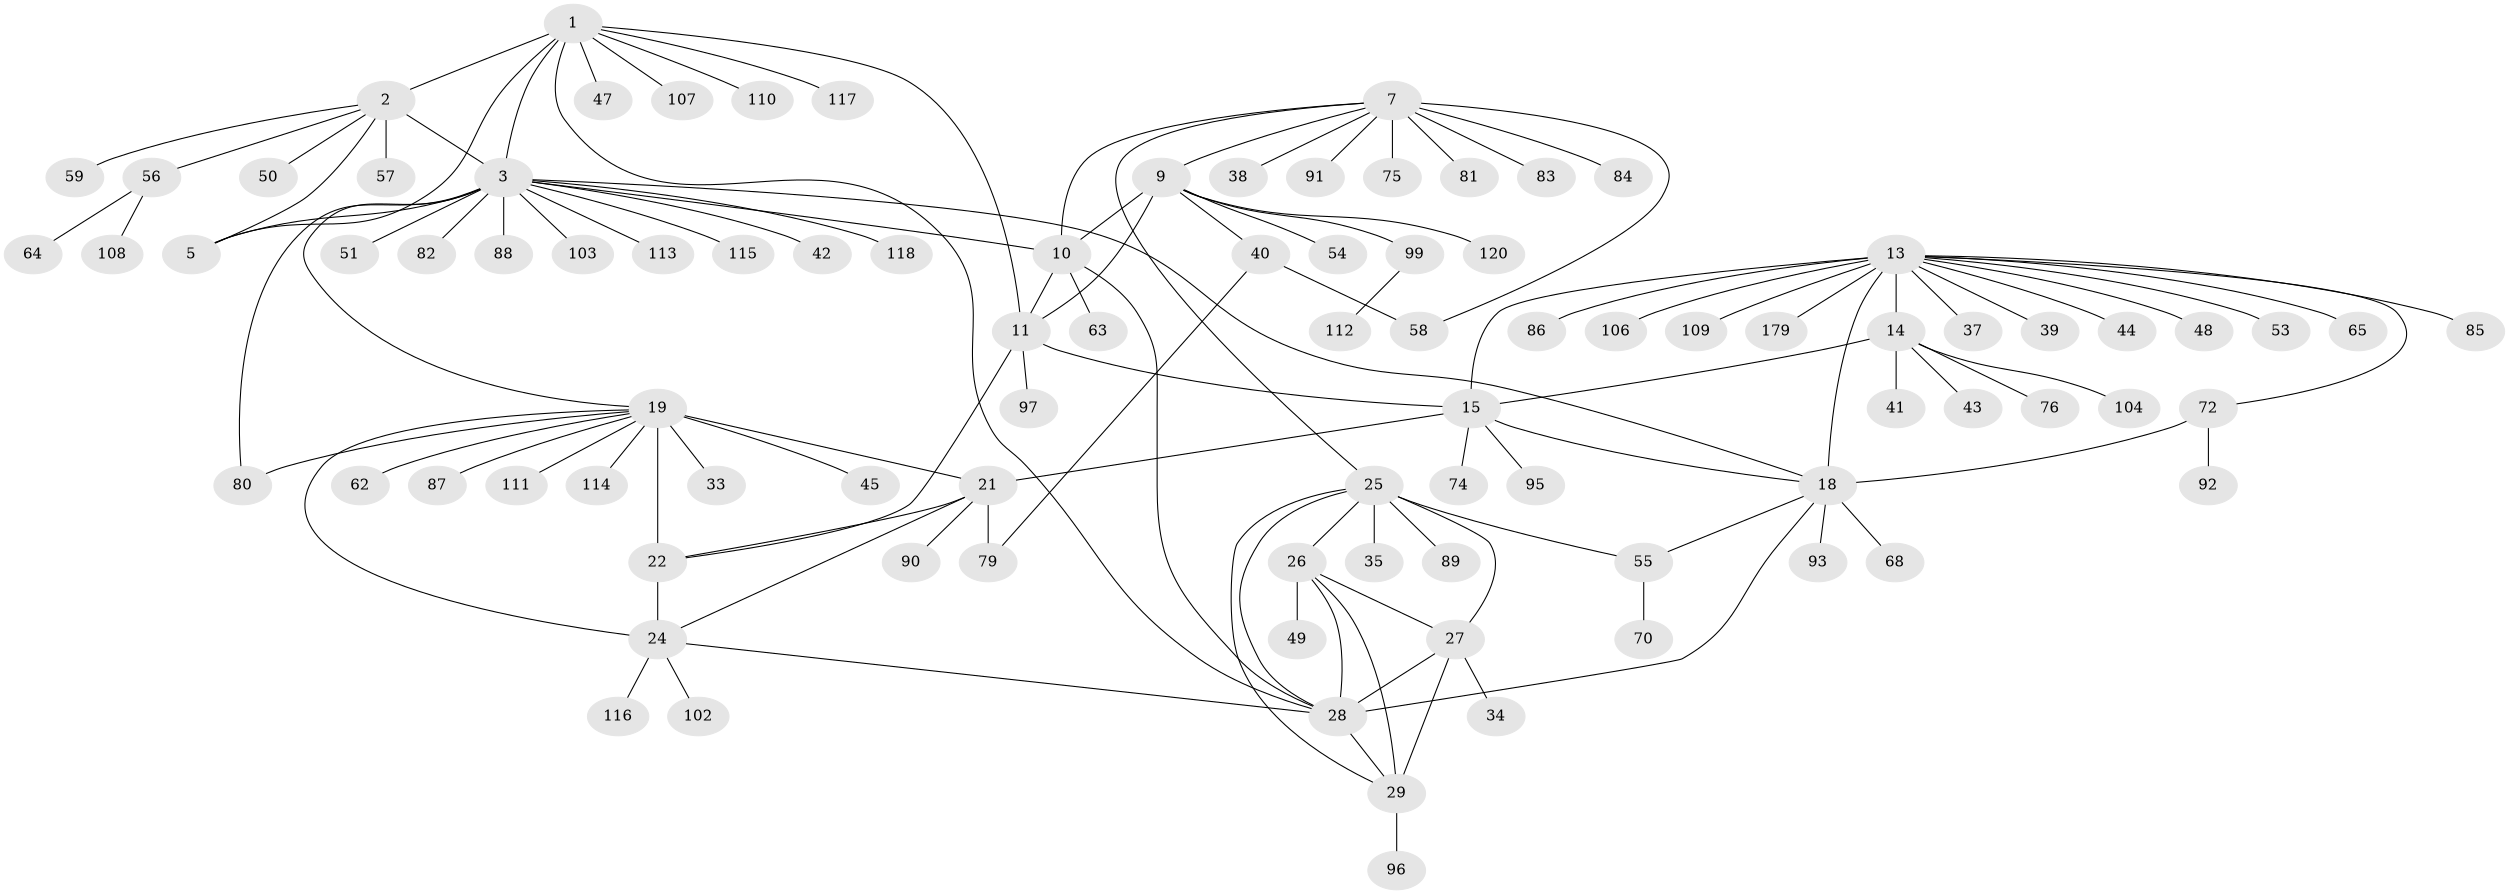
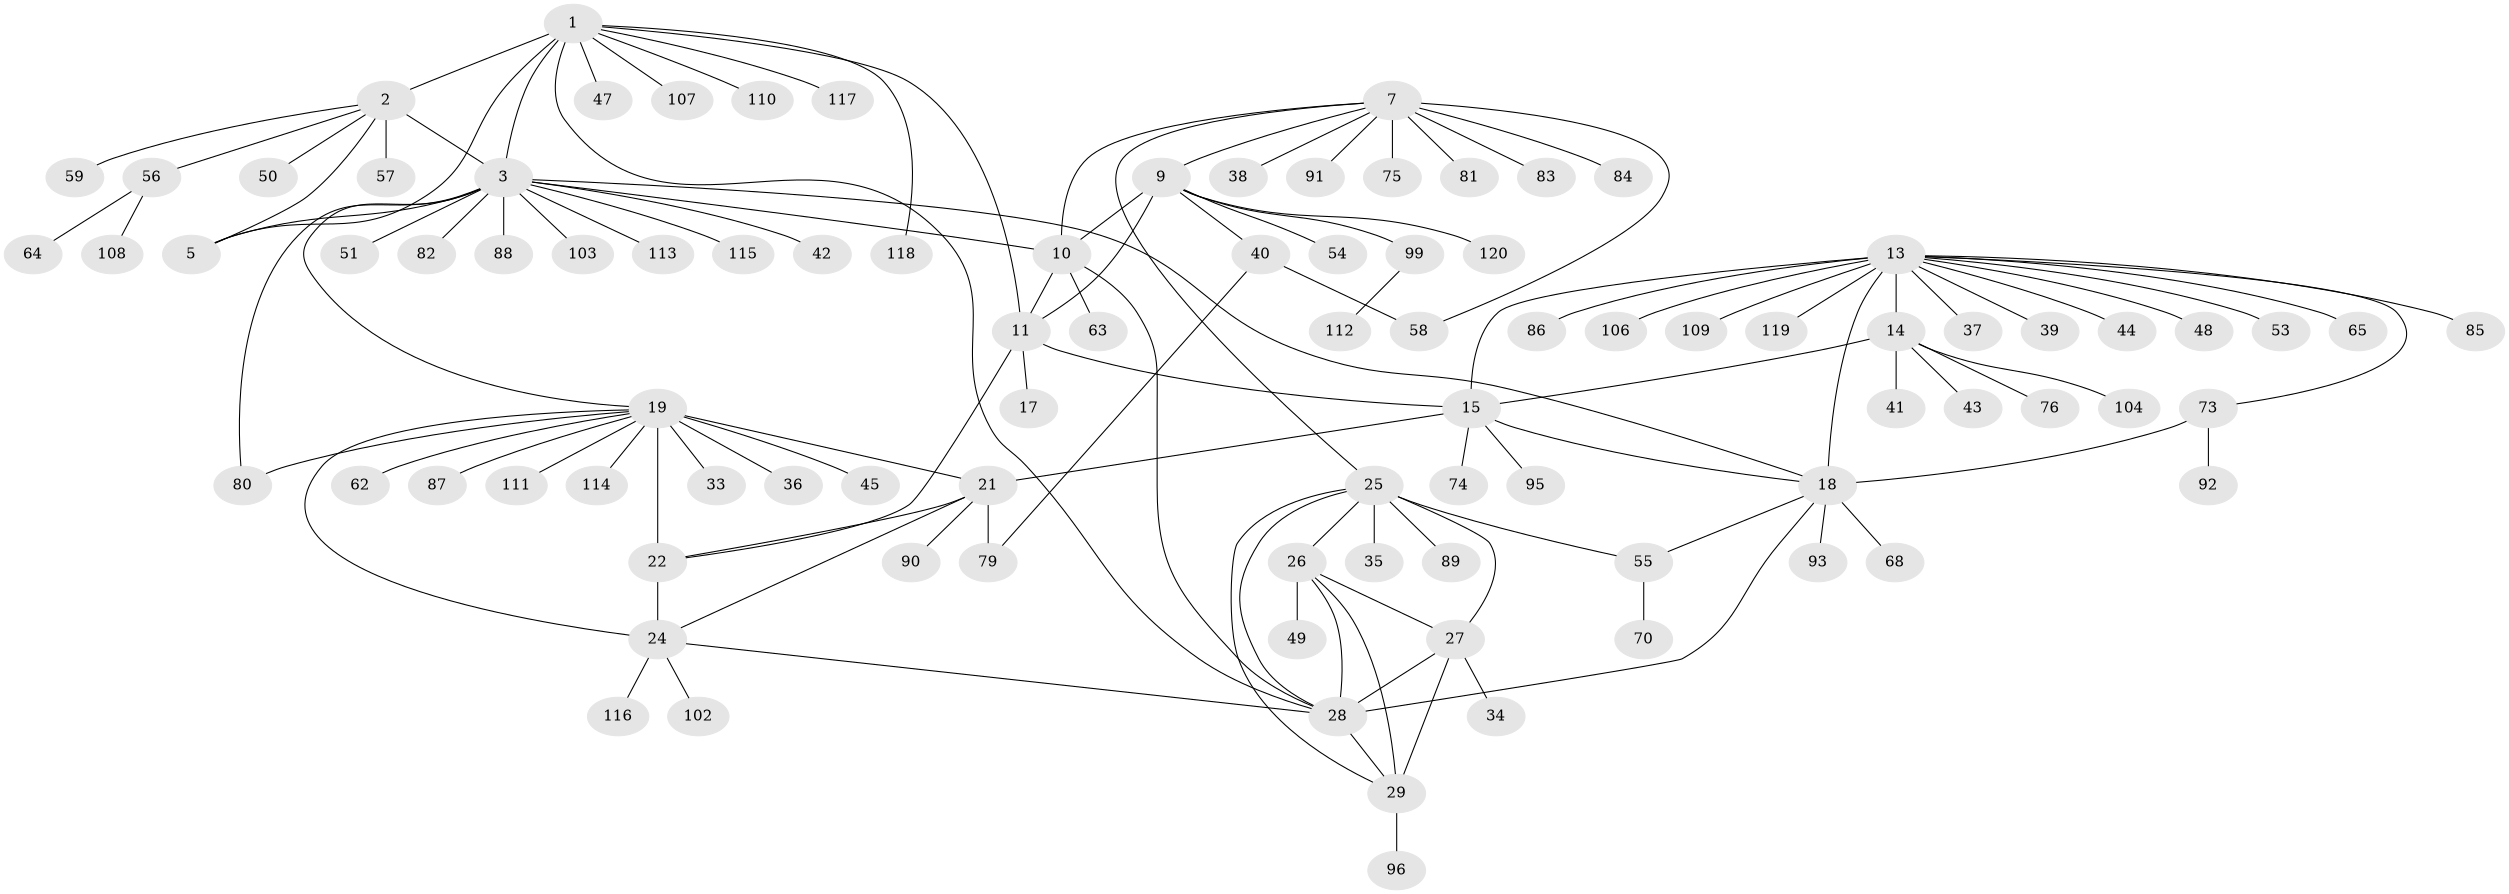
edge "3" -- "118": now "1" -- "118"
node "179": label "179" -> "119"
node "97": label "97" -> "17"
node "72": label "72" -> "73"
node "36": added
